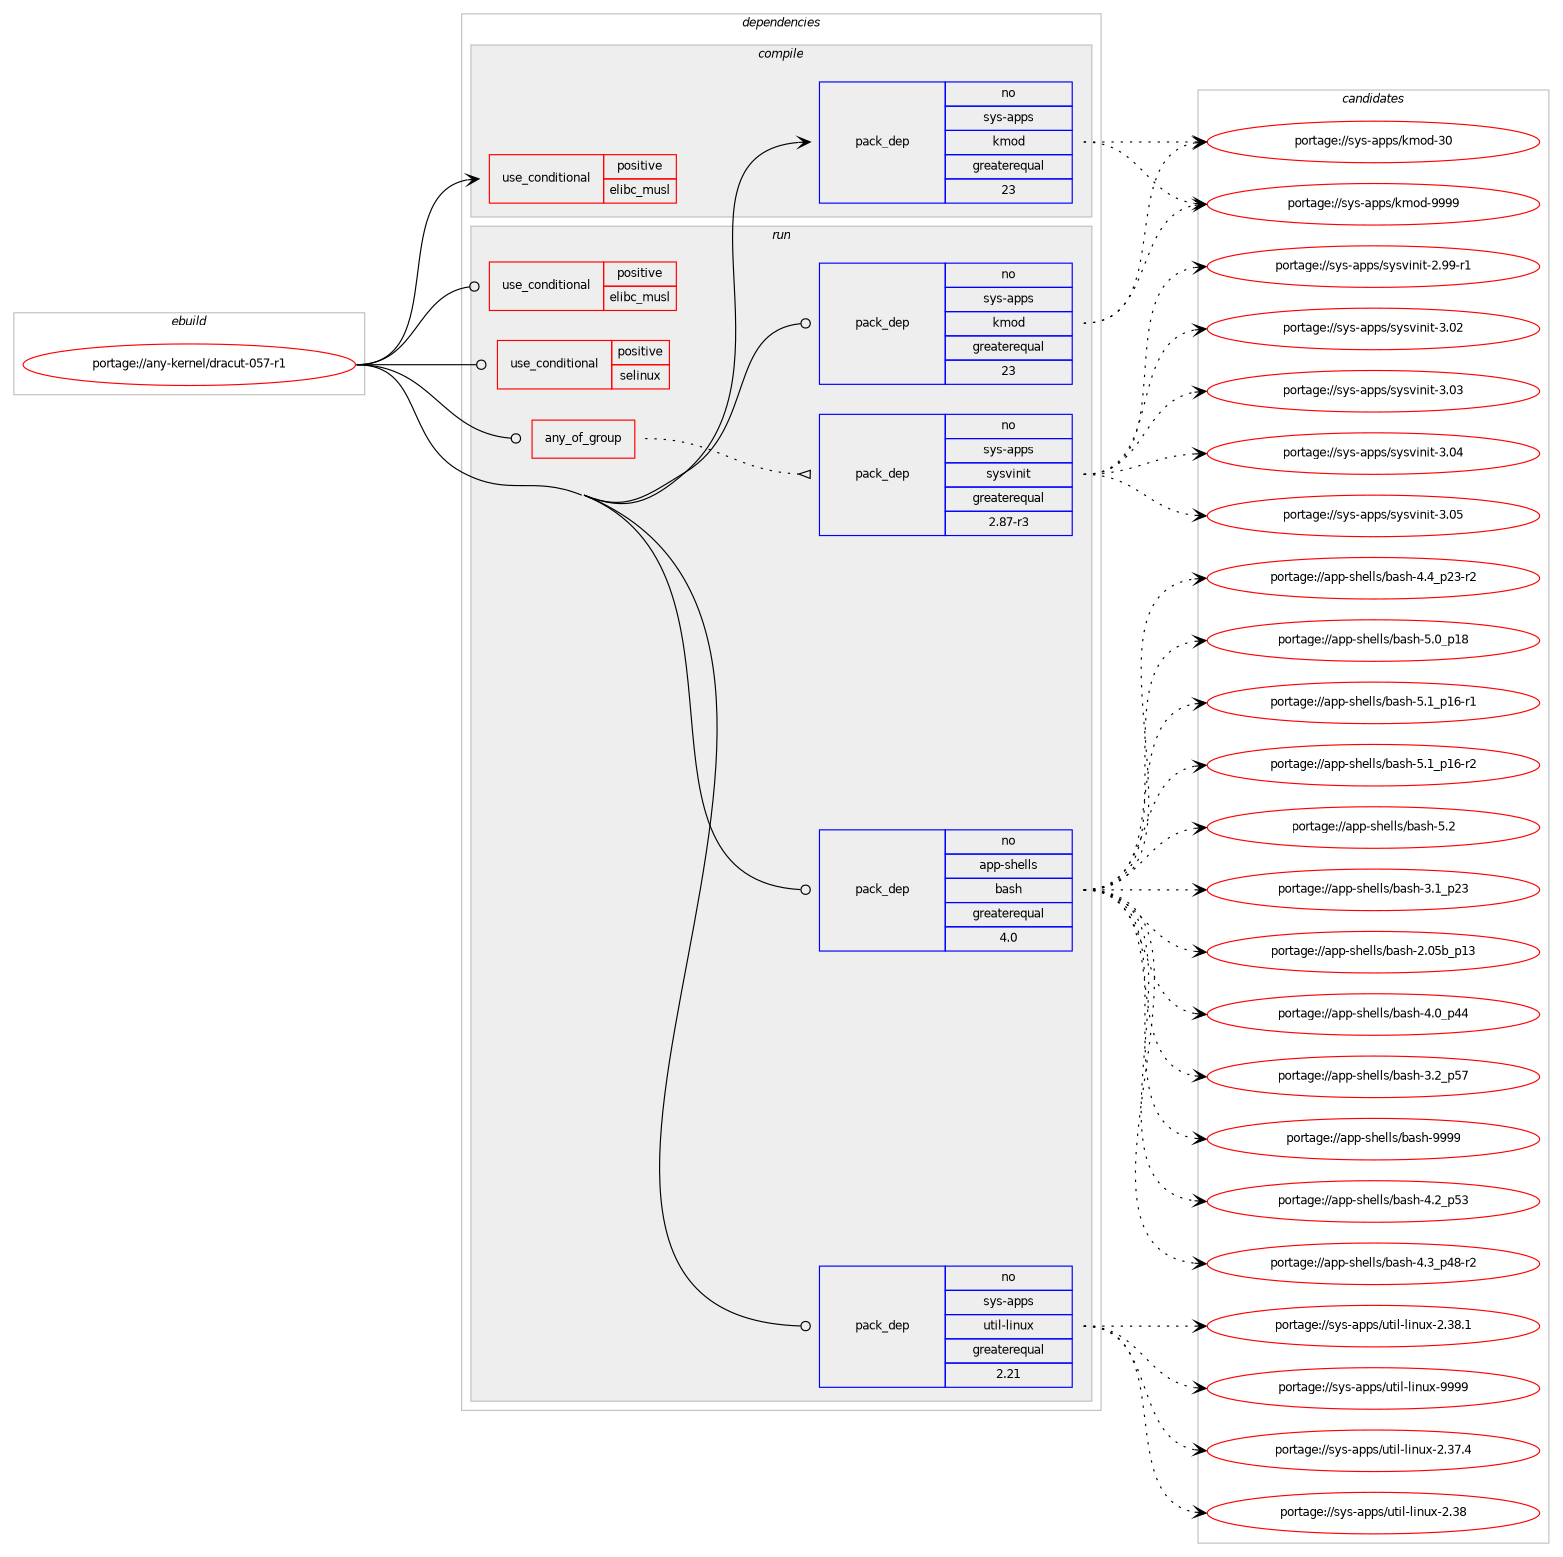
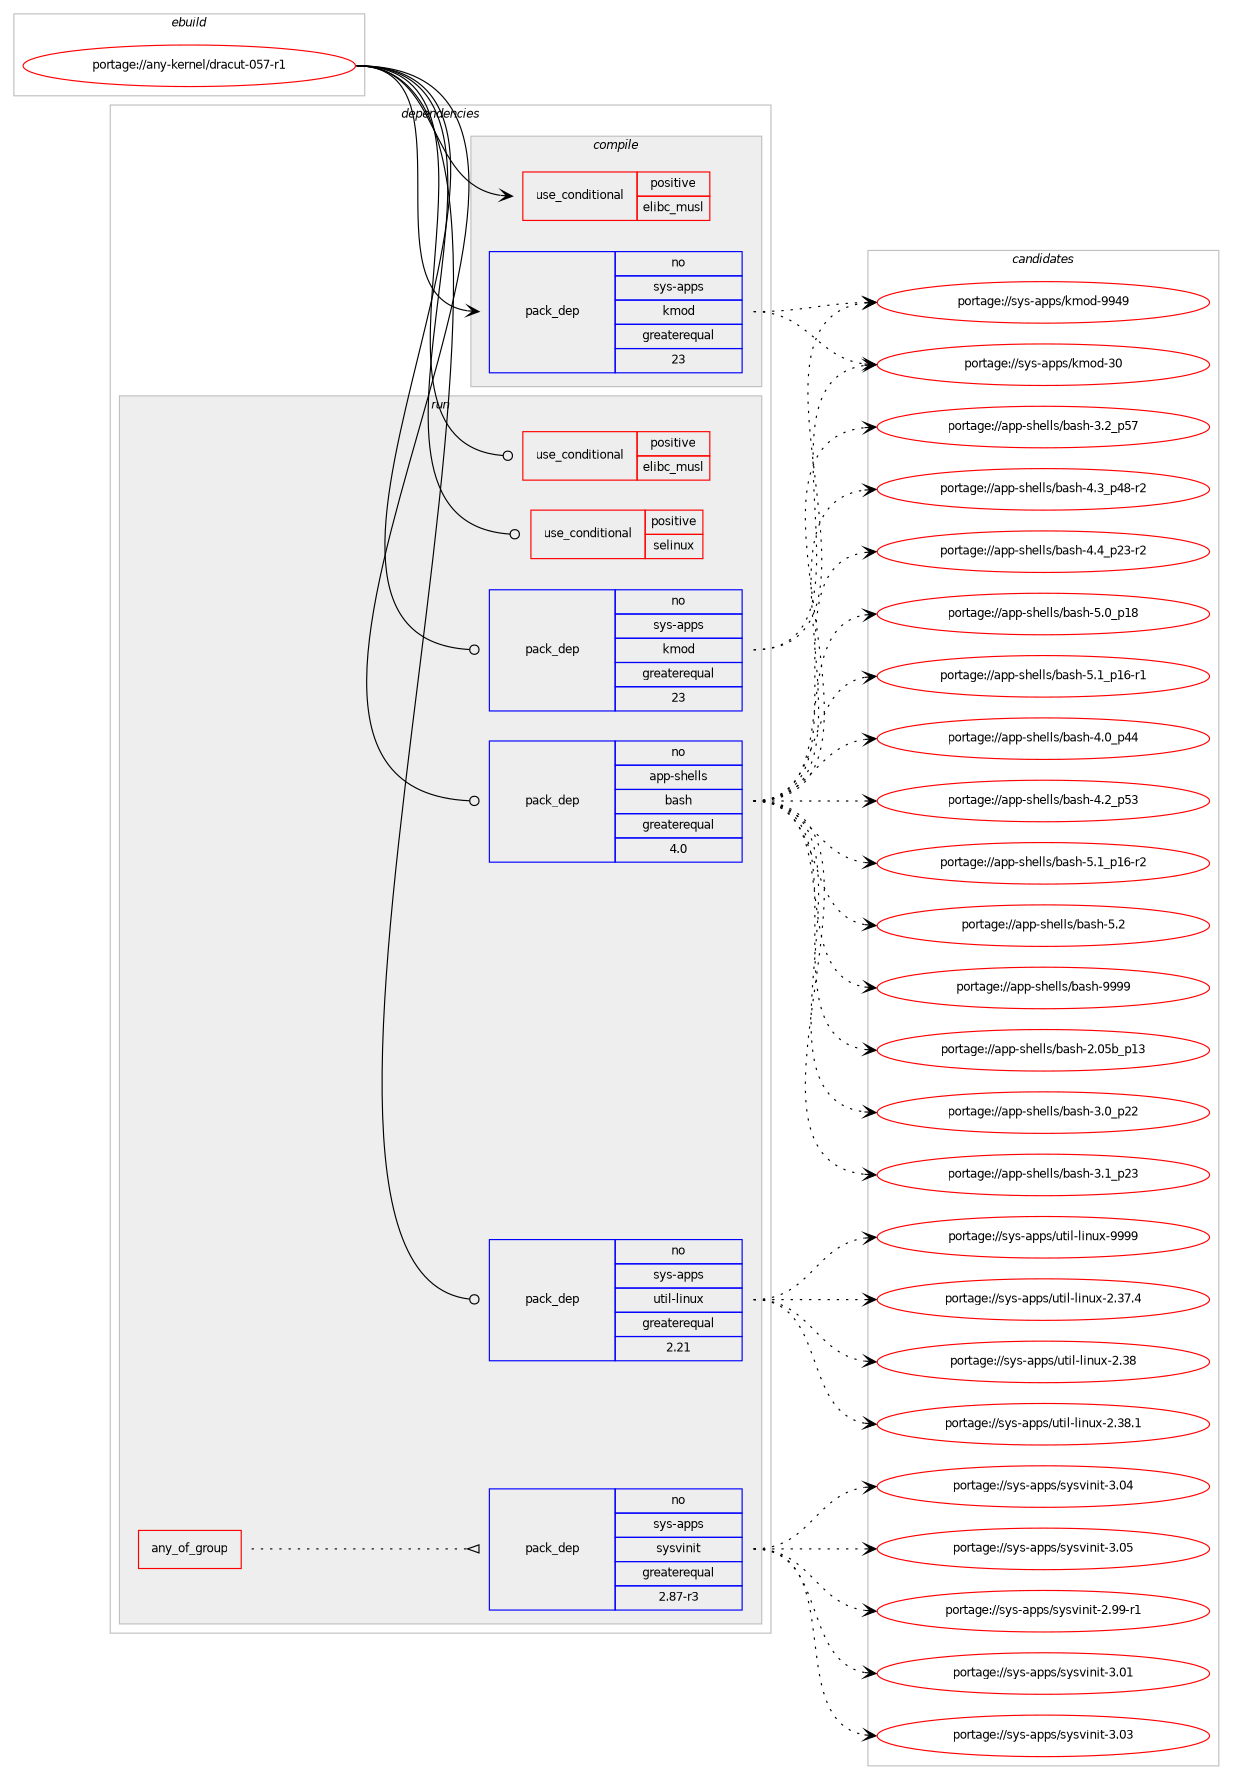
node "portage://sys-apps/kmod-9999": label "portage://sys-apps/kmod-9999" -> "portage://sys-apps/kmod-9949"
node "portage://sys-apps/sysvinit-3.02": label "portage://sys-apps/sysvinit-3.02" -> "portage://sys-apps/sysvinit-3.01"
edge "portage://any-kernel/dracut-057-r1" -> "any_of_group": removed
node "portage://app-shells/bash-3.0_p22": added
